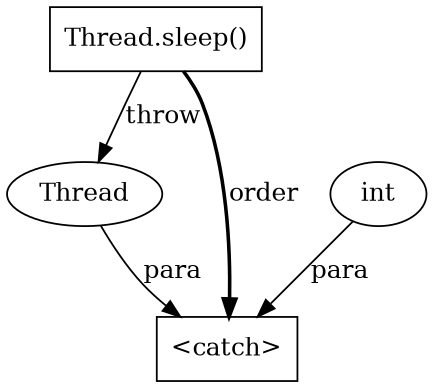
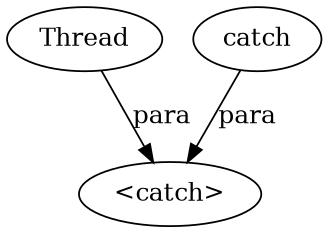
node "Thread.sleep()": removed
node "int": label "int" -> "catch"
node "<catch>": shape box -> ellipse
